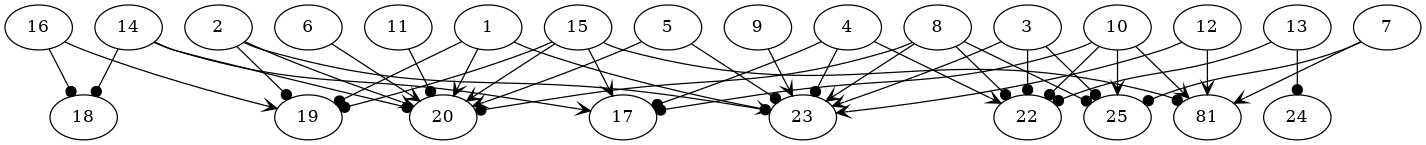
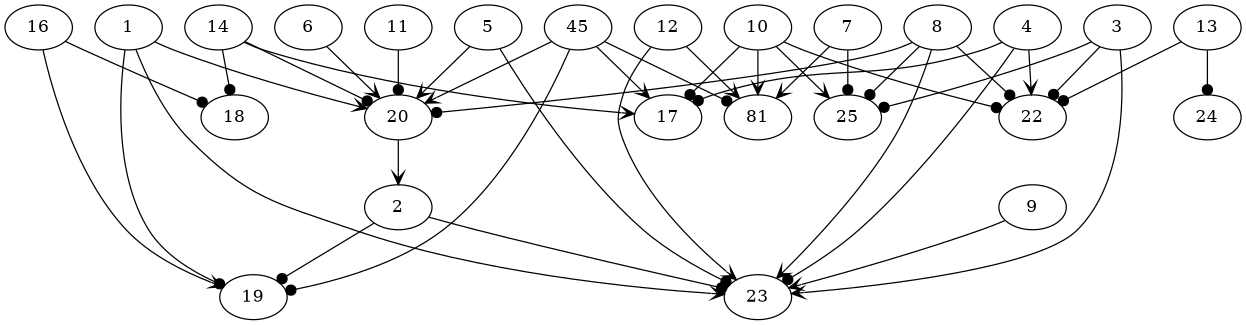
node "15": label "15" -> "45"
edge "2" -> "20": reversed
